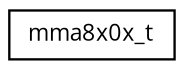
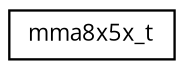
node "mma8x0x_t": label "mma8x0x_t" -> "mma8x5x_t"
